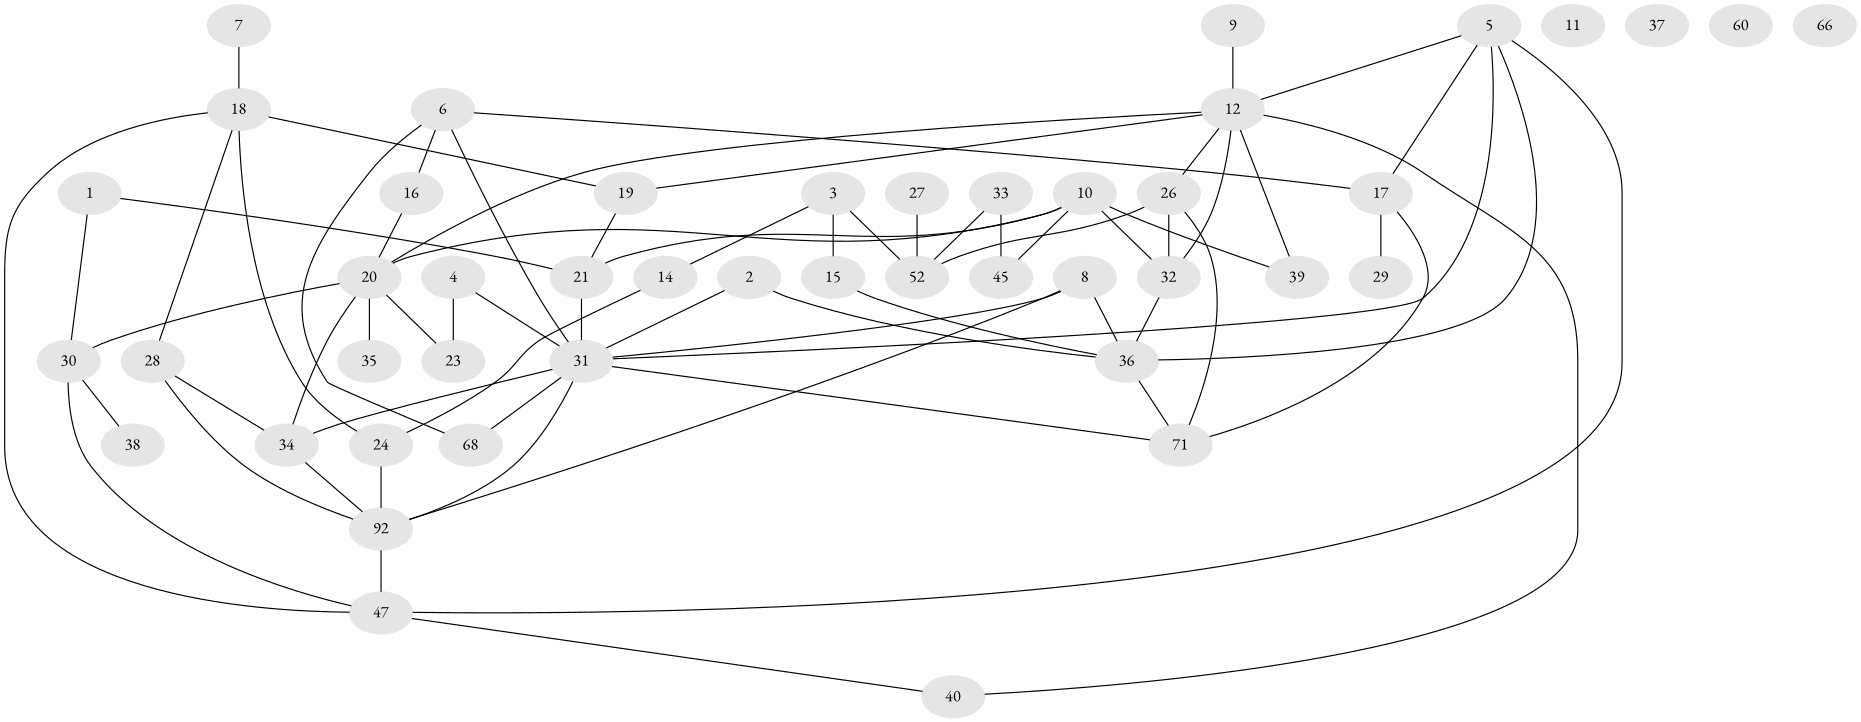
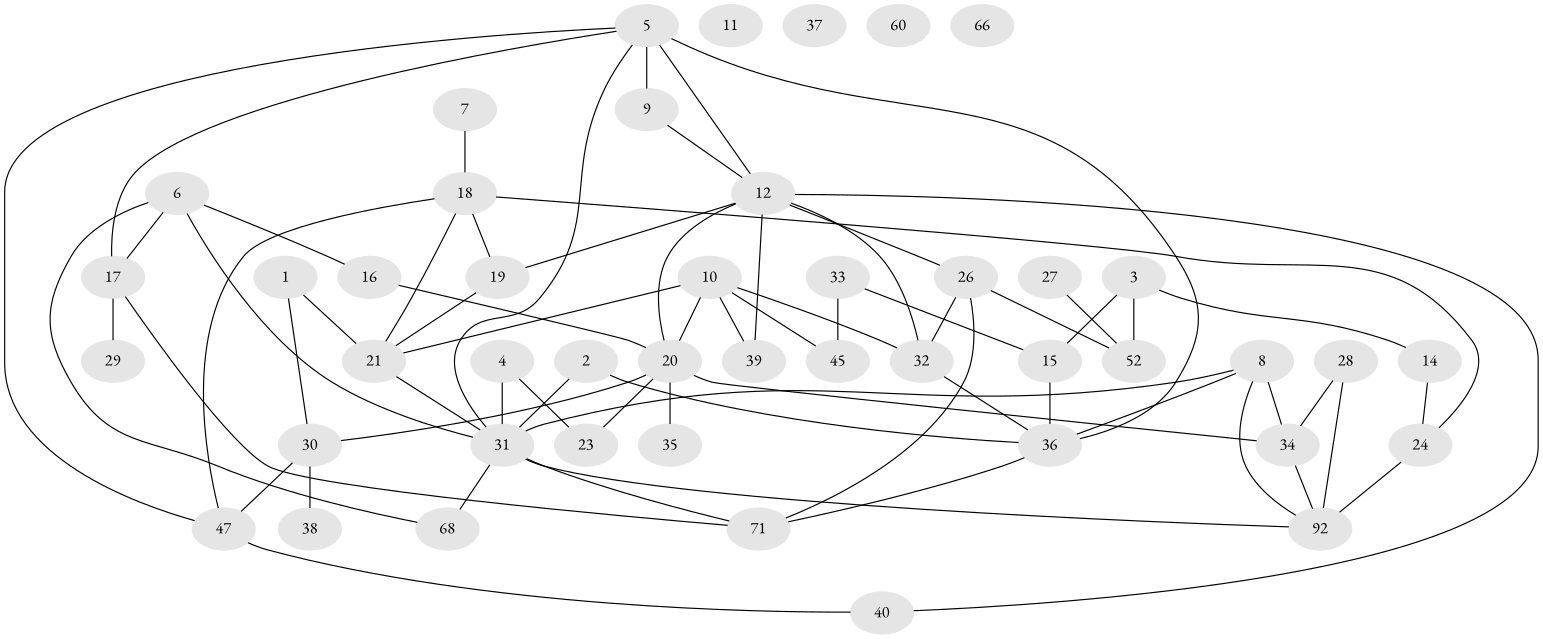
edge "5" -- "9": added
edge "18" -- "28": now "18" -- "21"
edge "33" -- "52": now "33" -- "15"
edge "31" -- "34": now "8" -- "34"
edge "92" -- "47": removed
